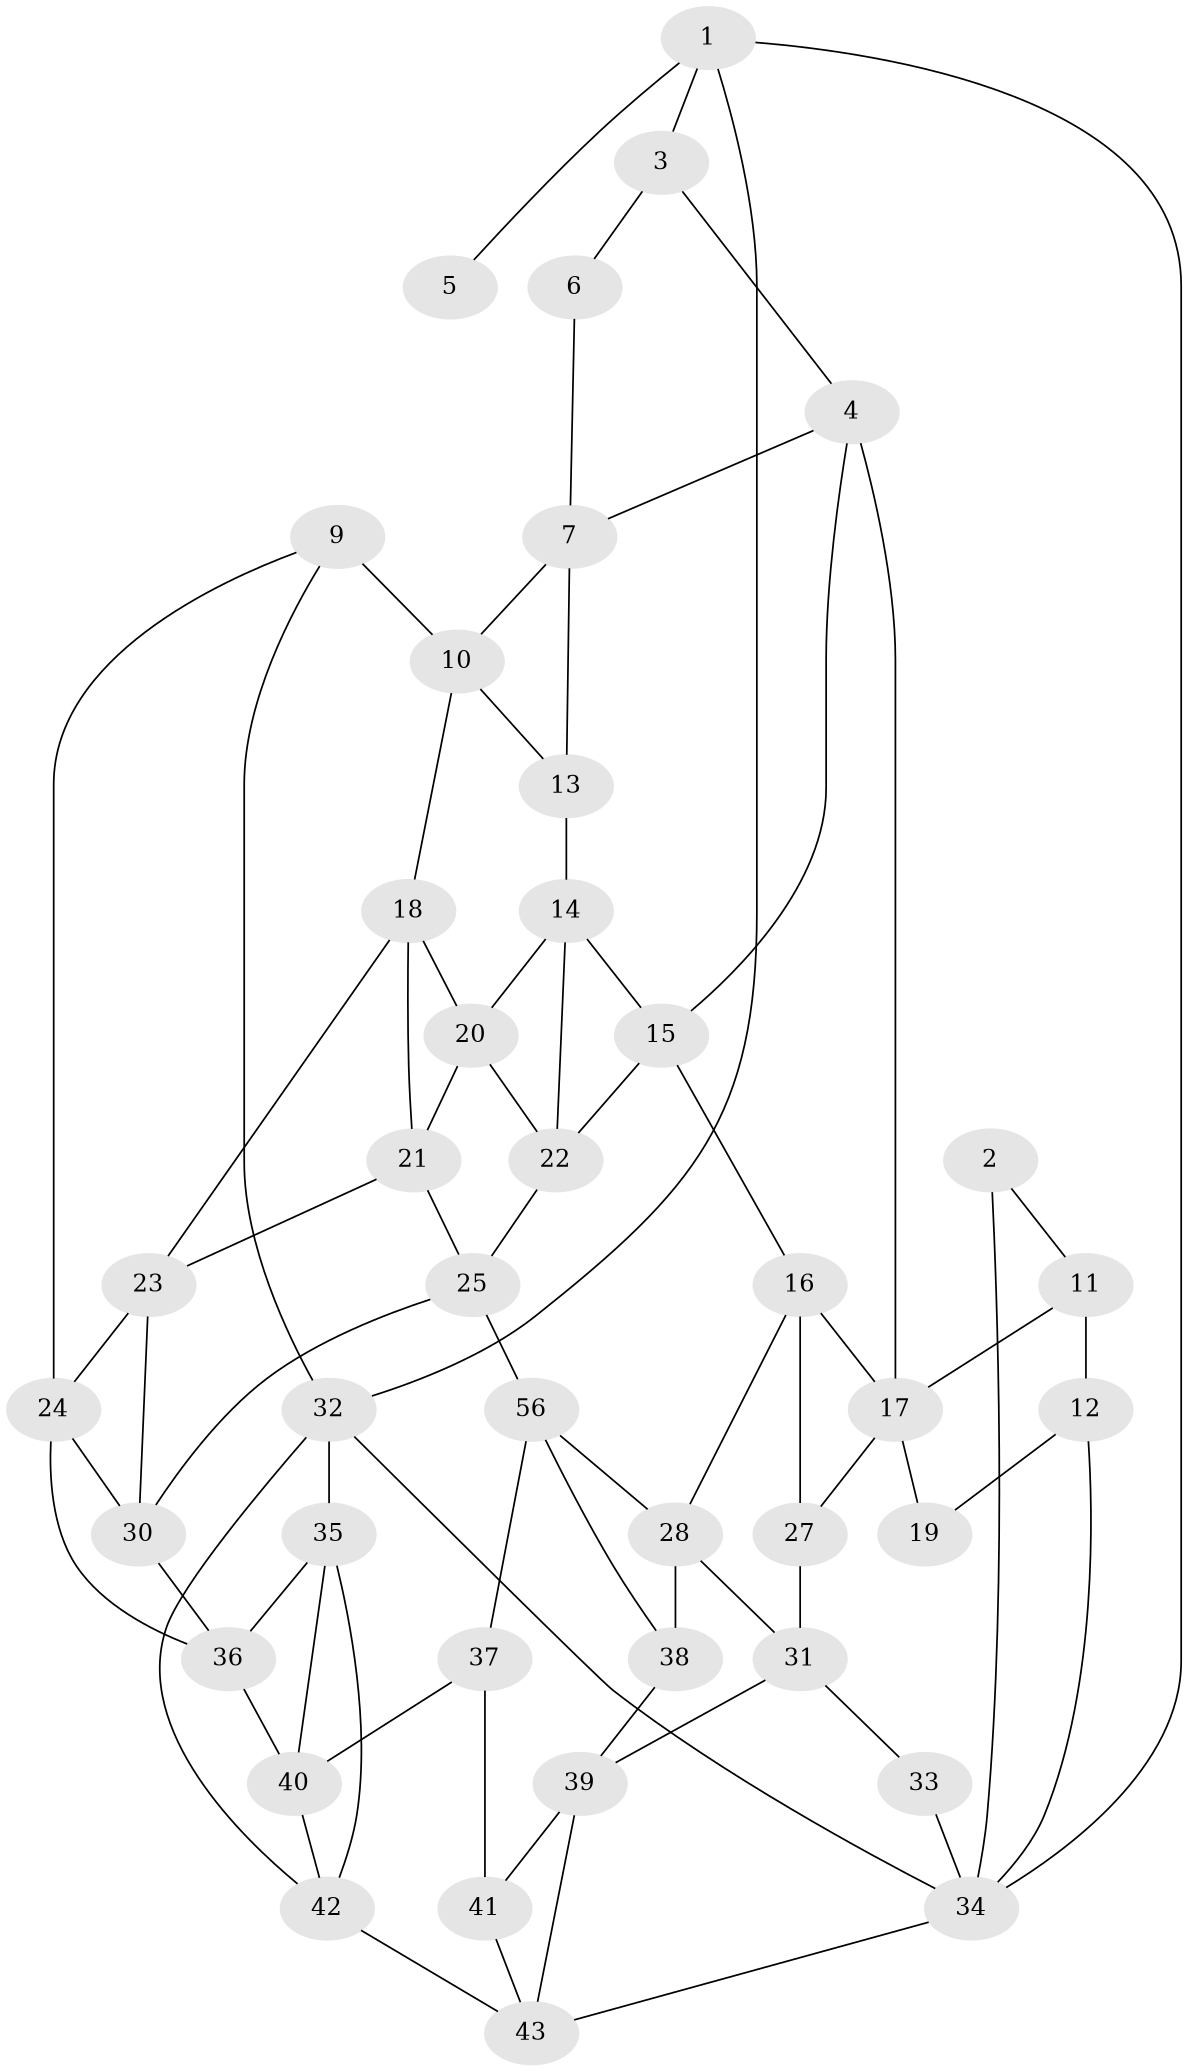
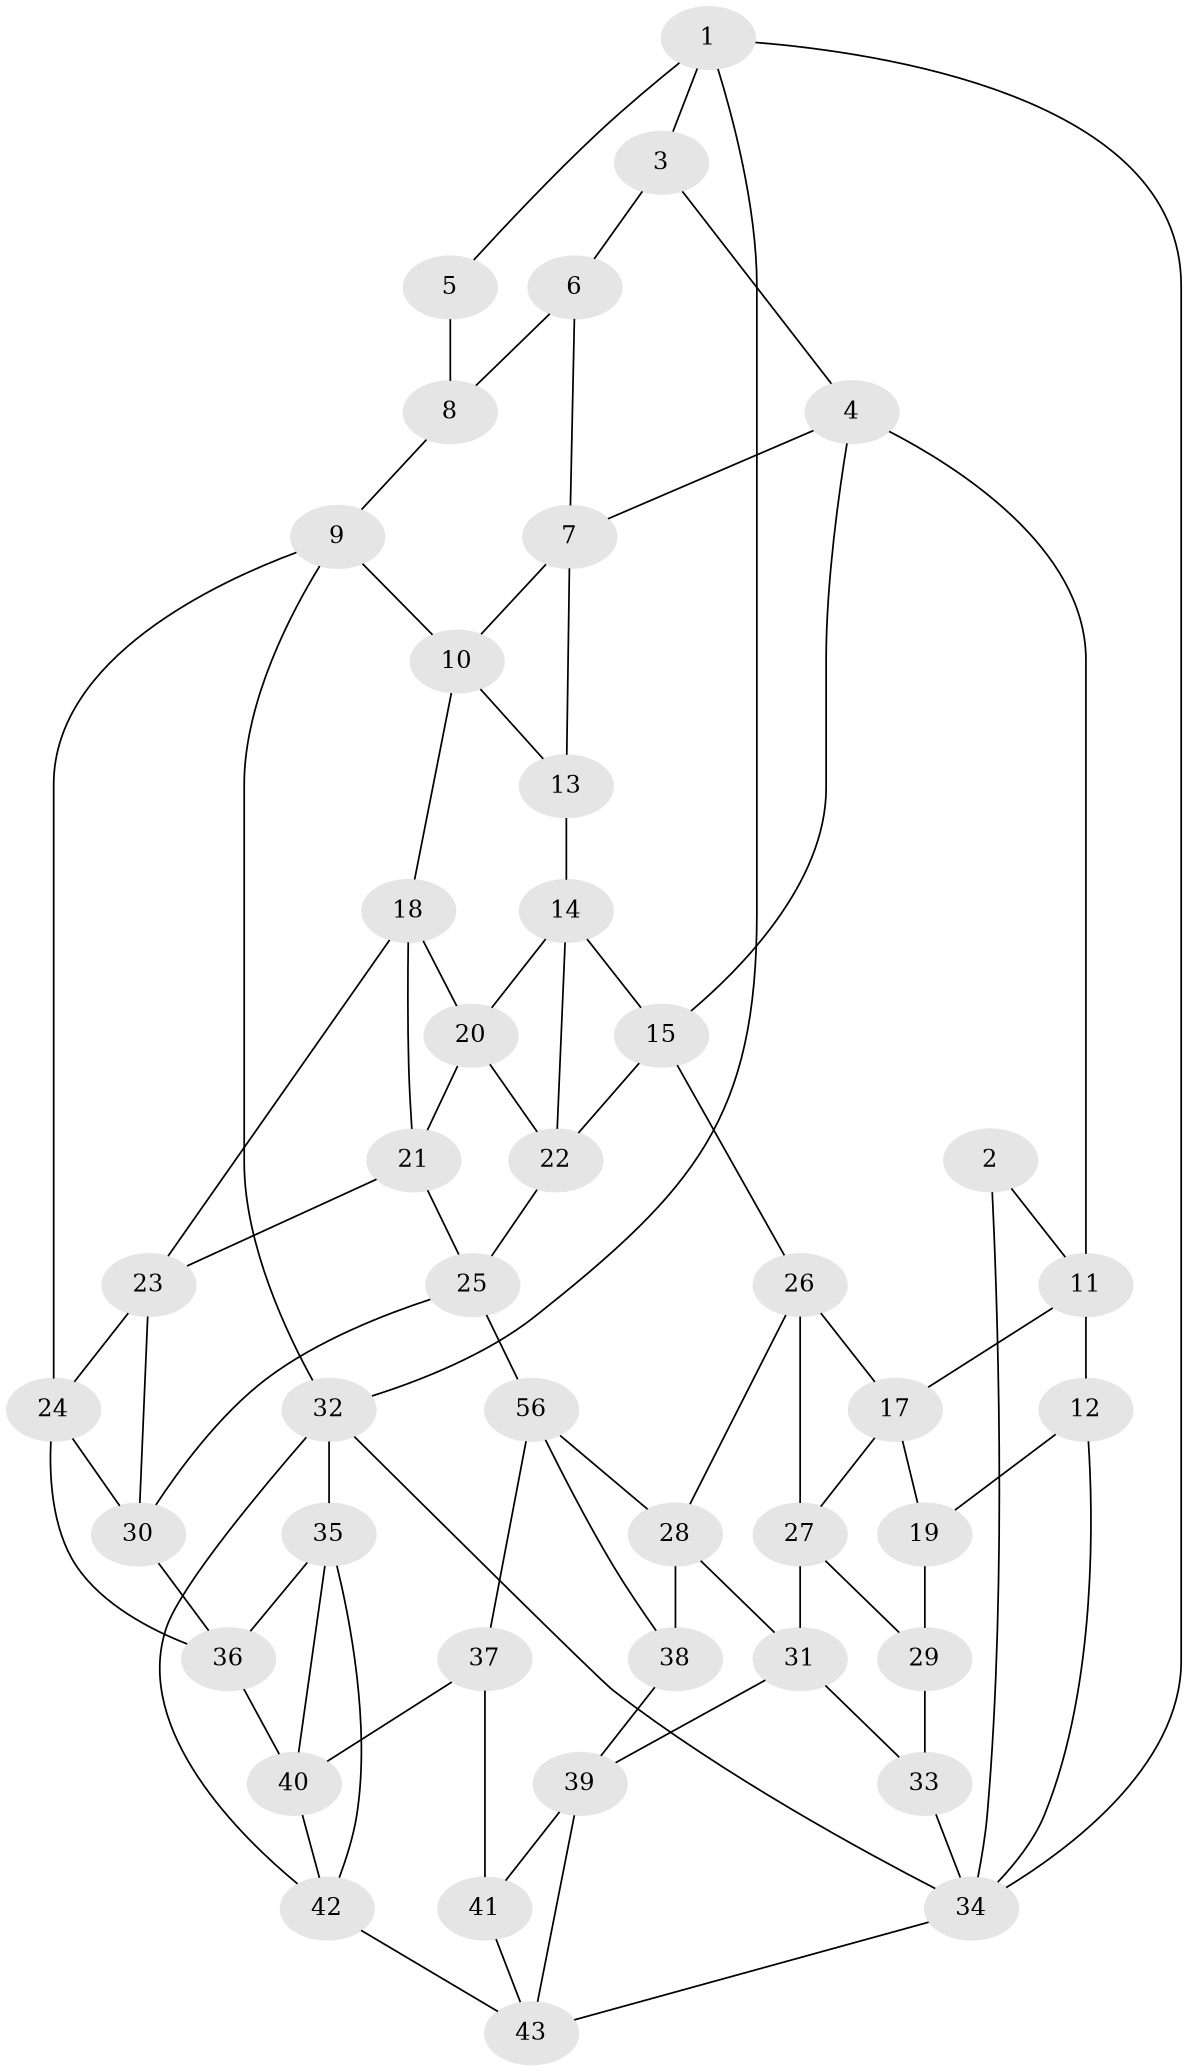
node "8": added
edge "4" -- "17": now "4" -- "11"
node "16": label "16" -> "26"
node "29": added
